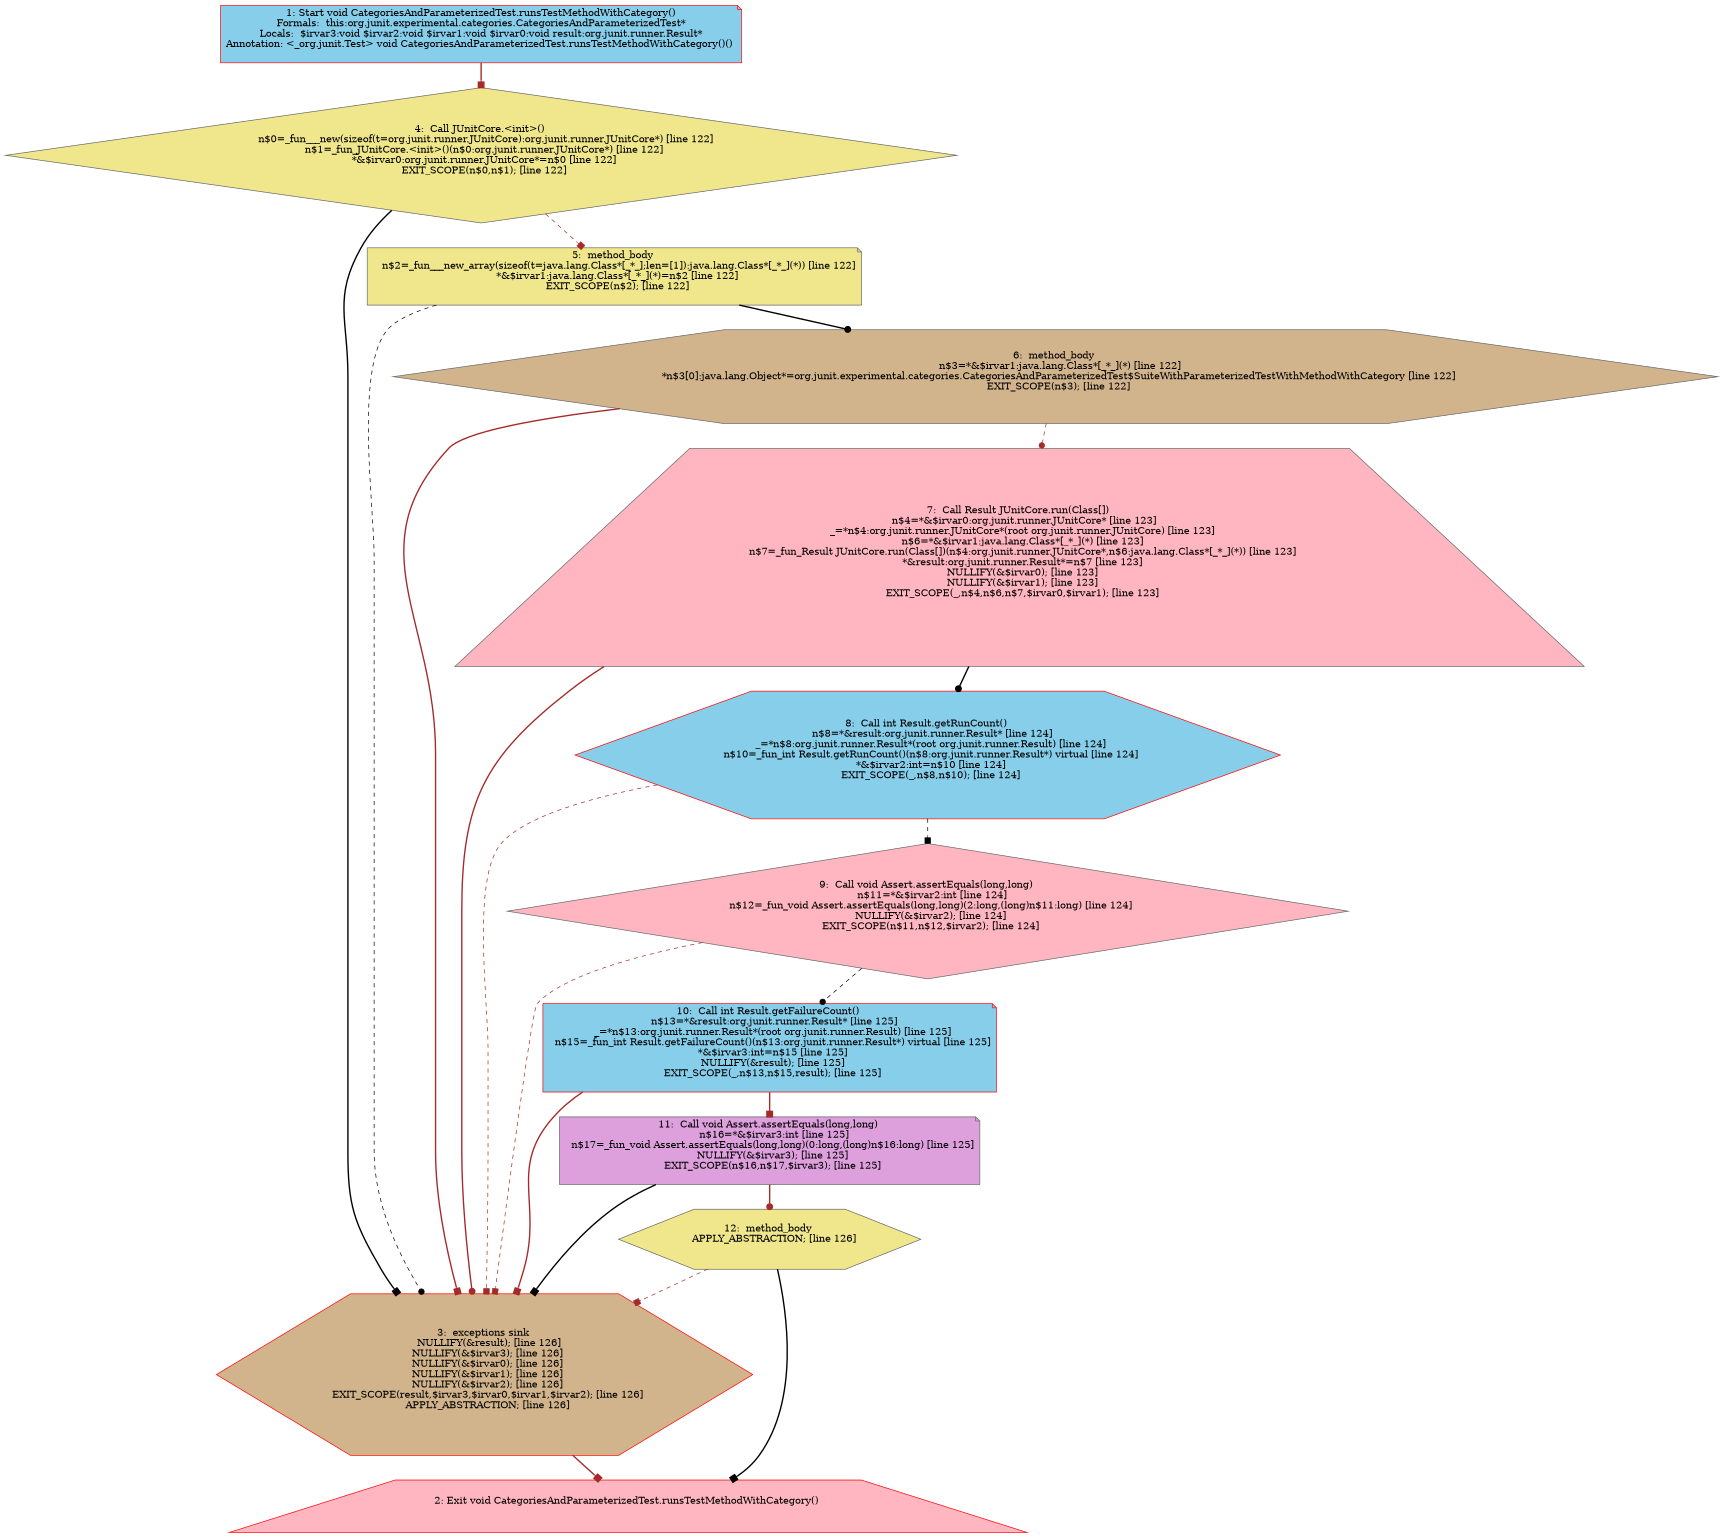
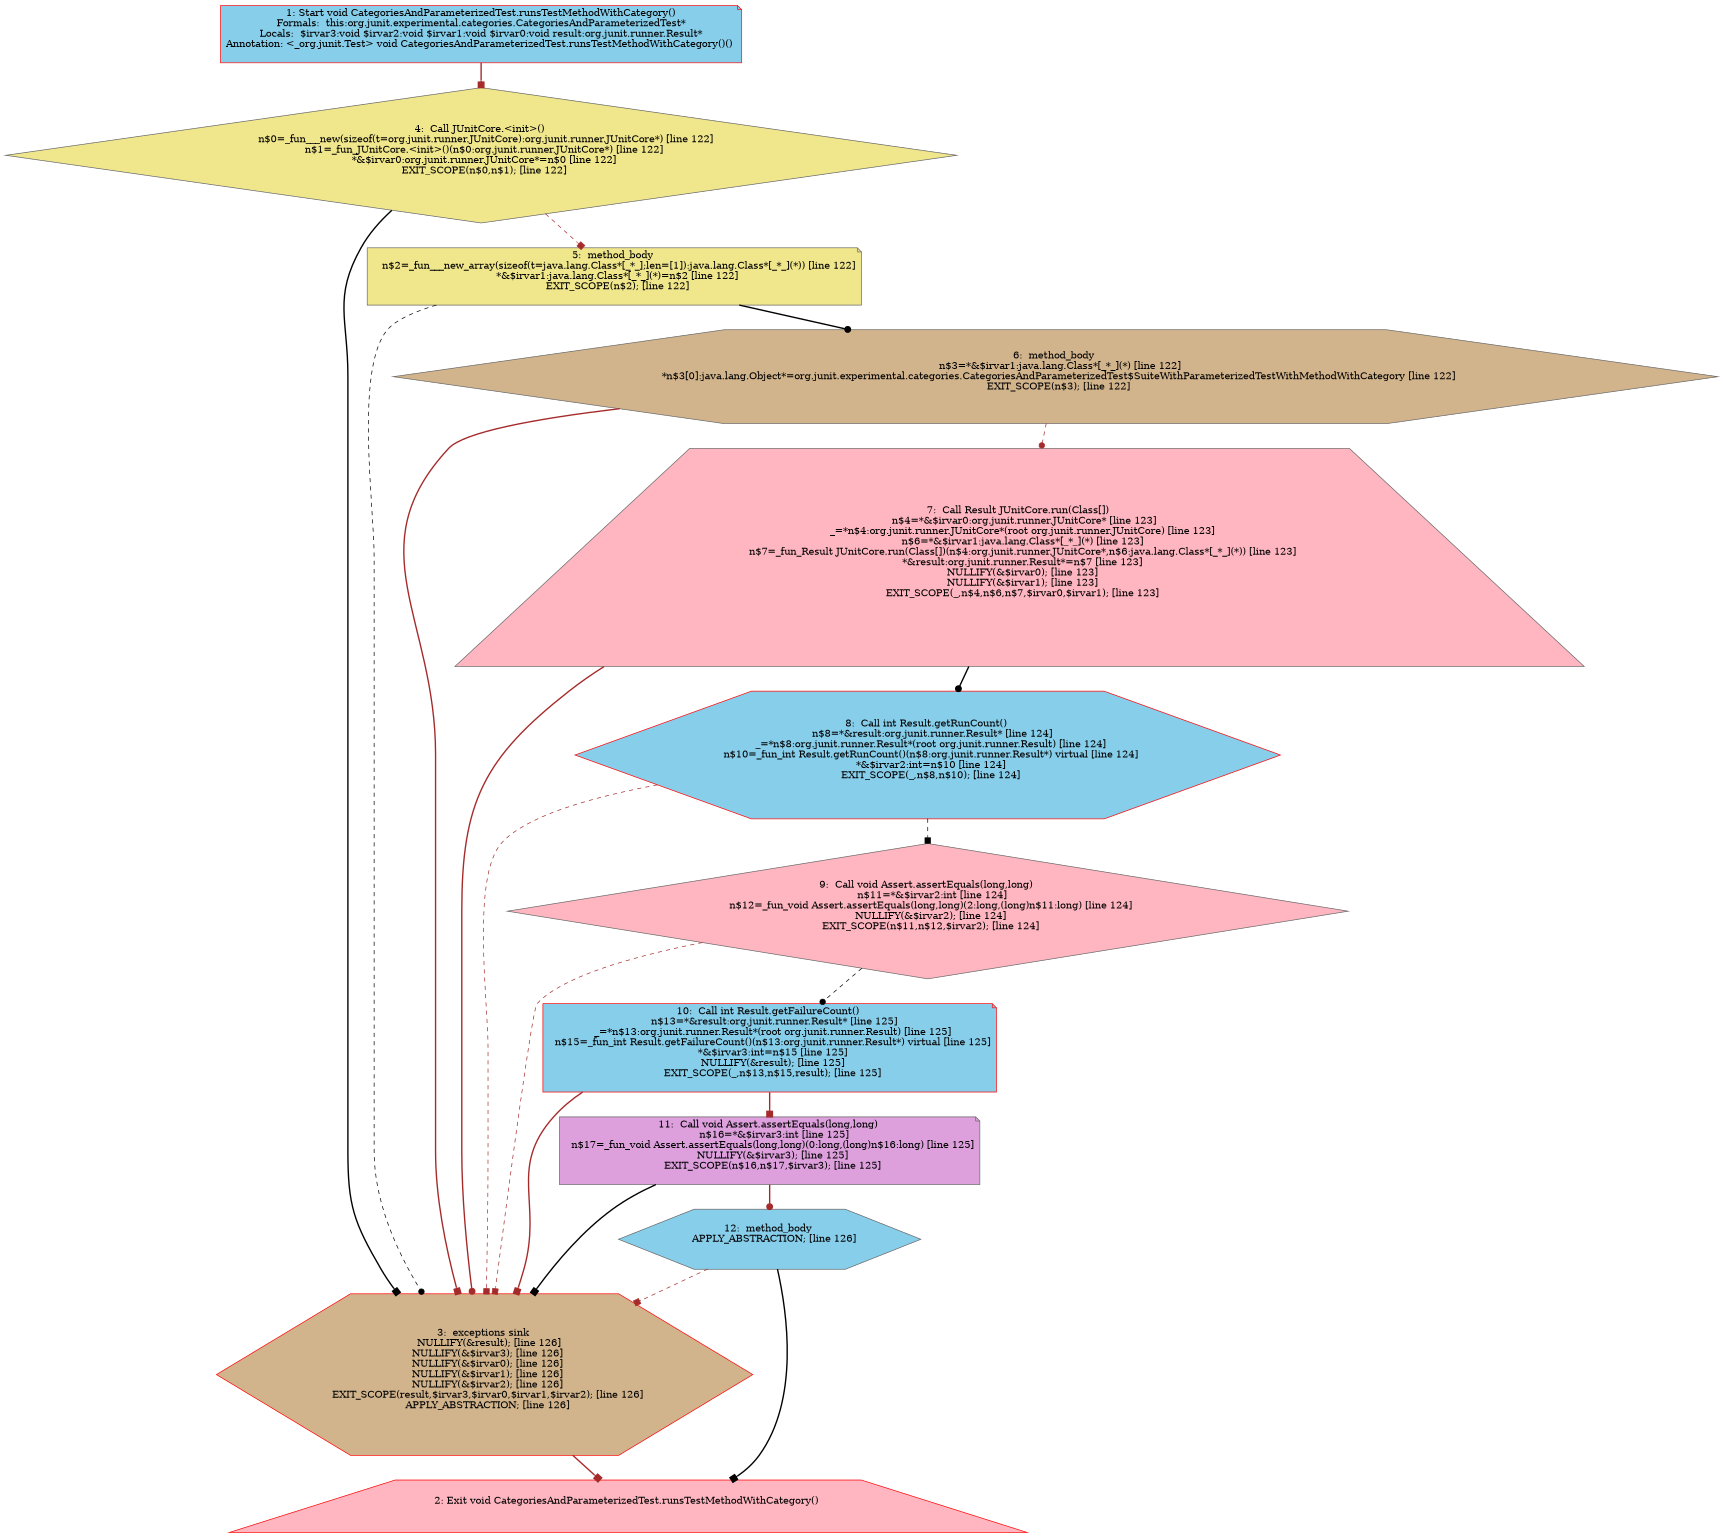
node "12:  method_body APPLY_ABSTRACTION; [line 126]": fillcolor khaki -> skyblue
